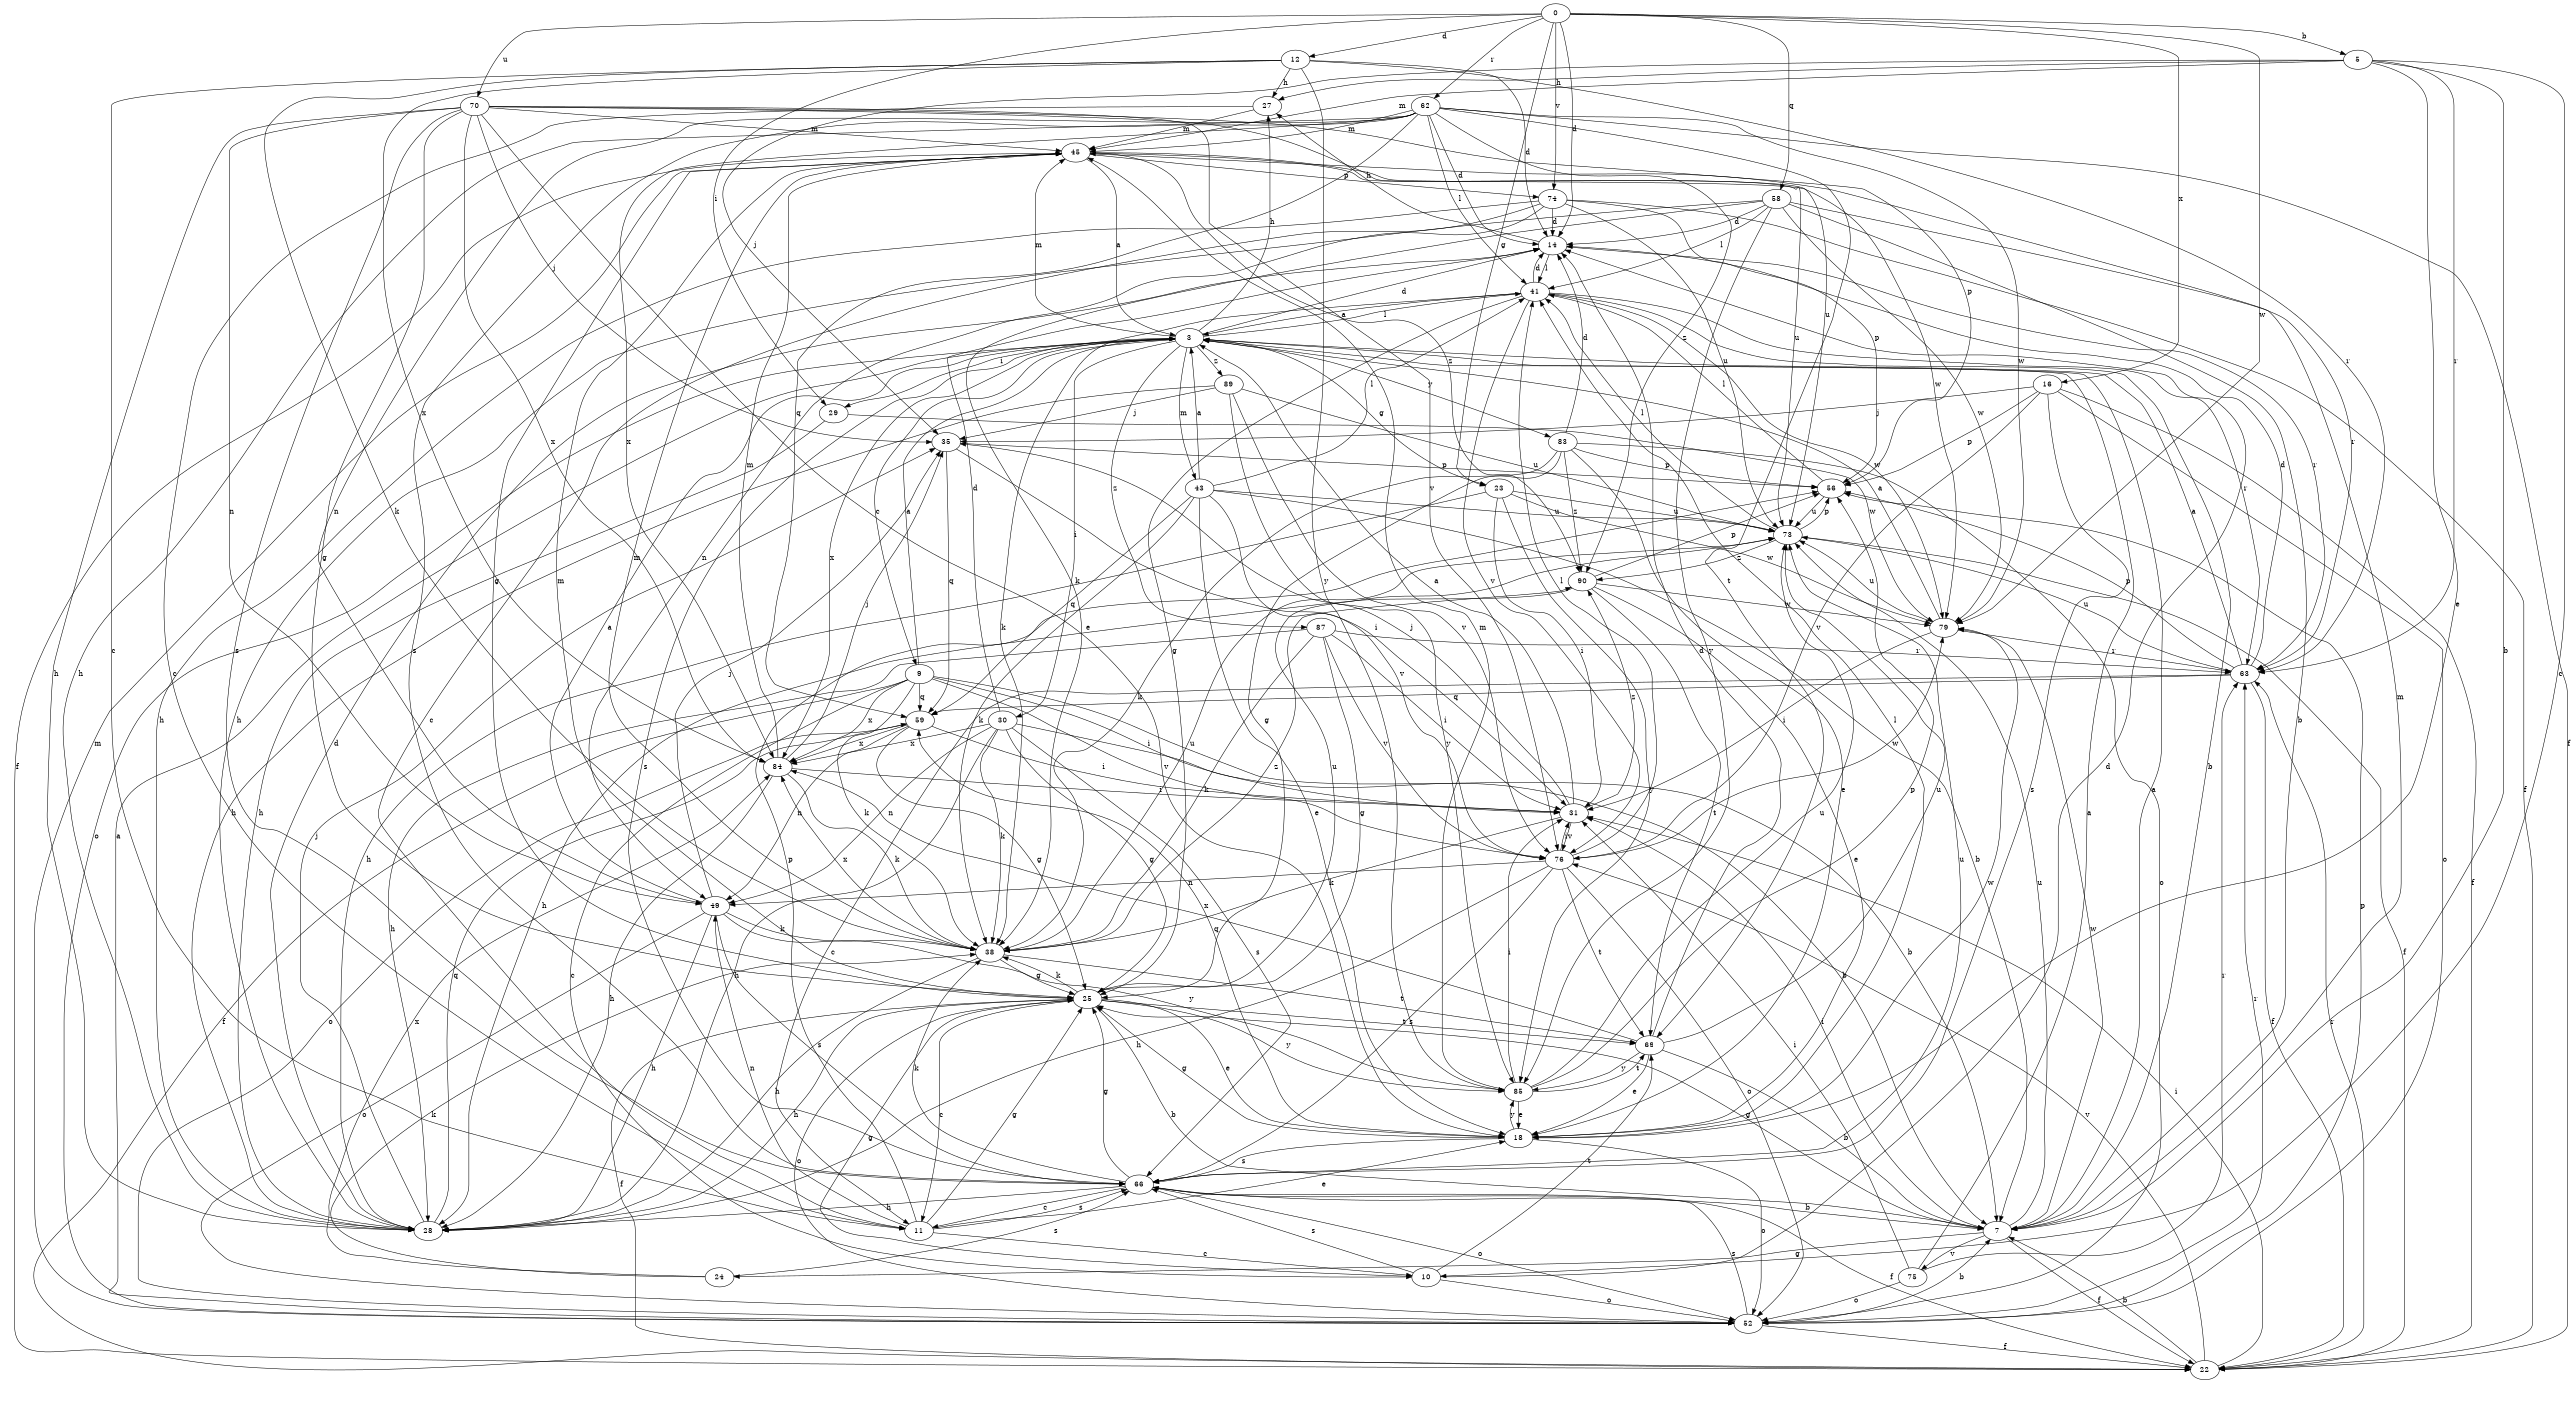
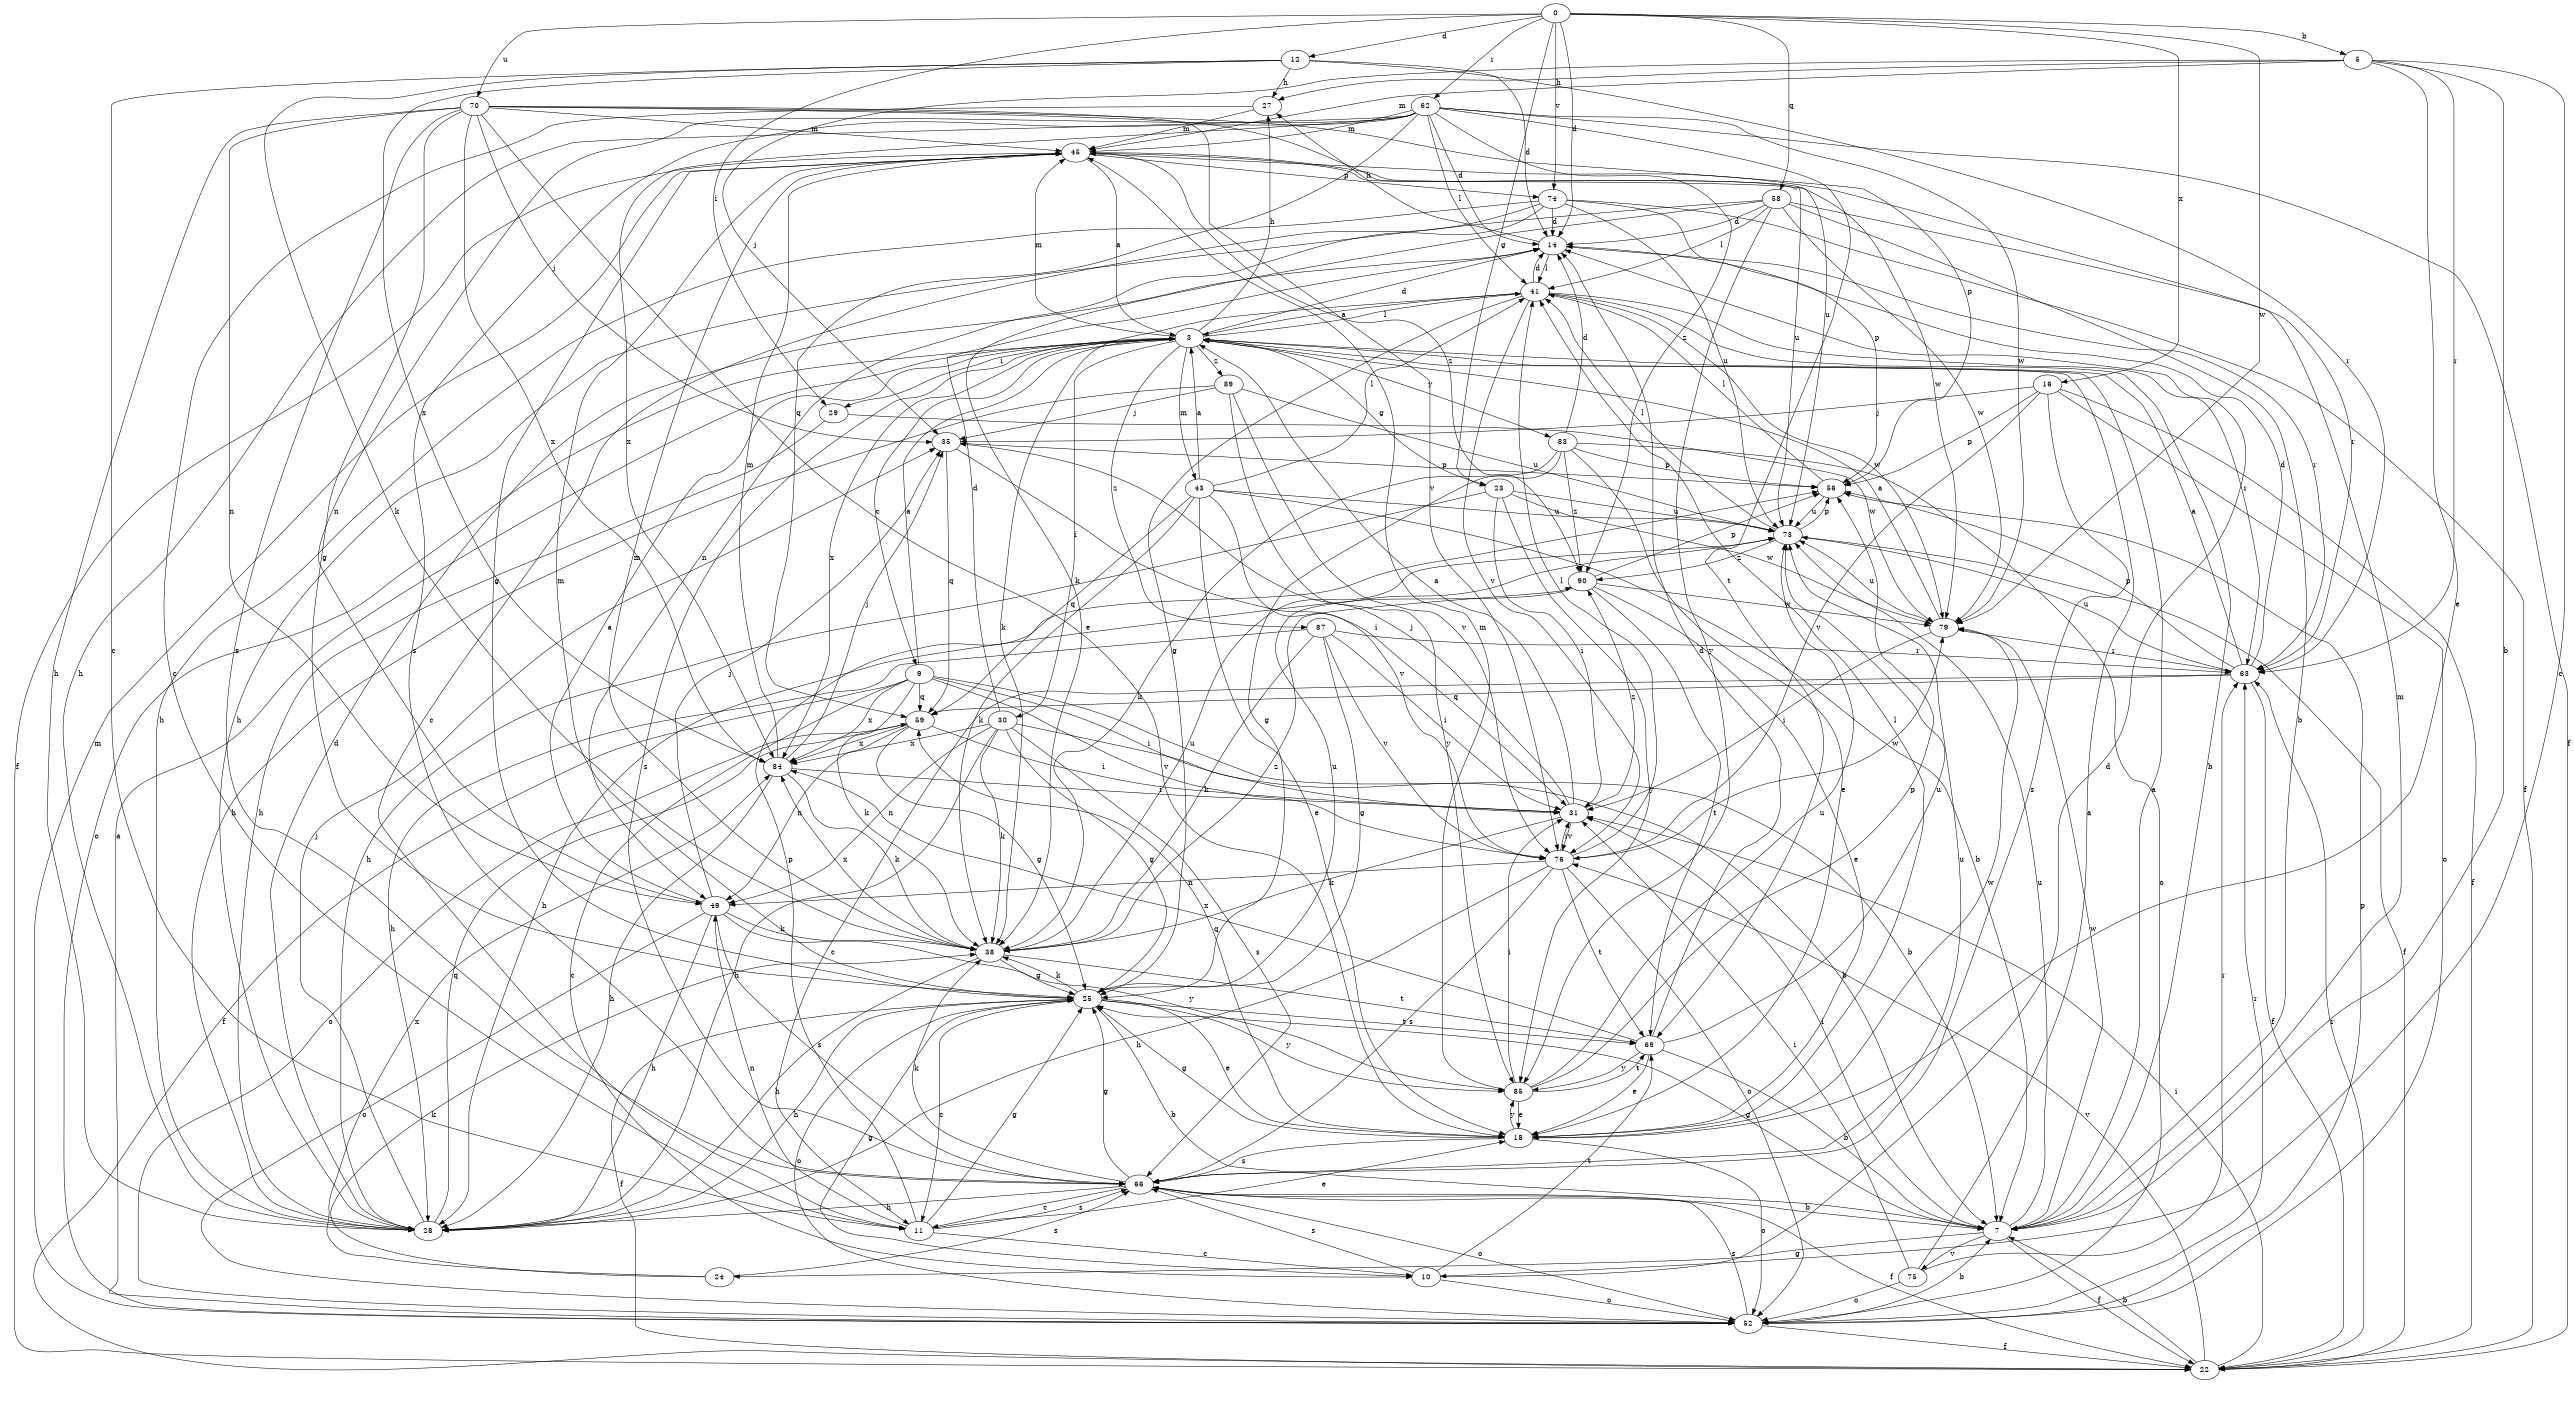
edge "12" -> "85": removed, label "y"
